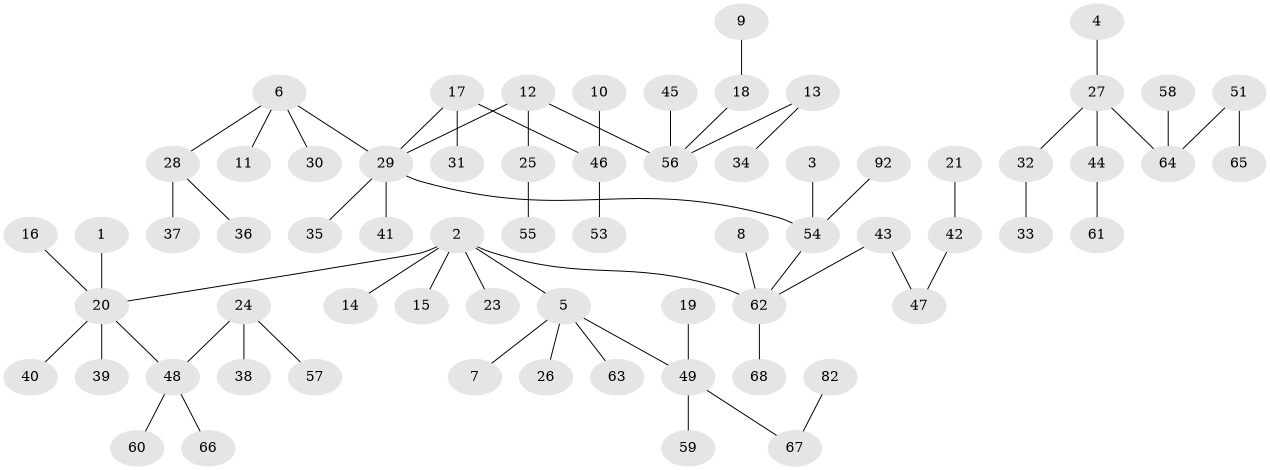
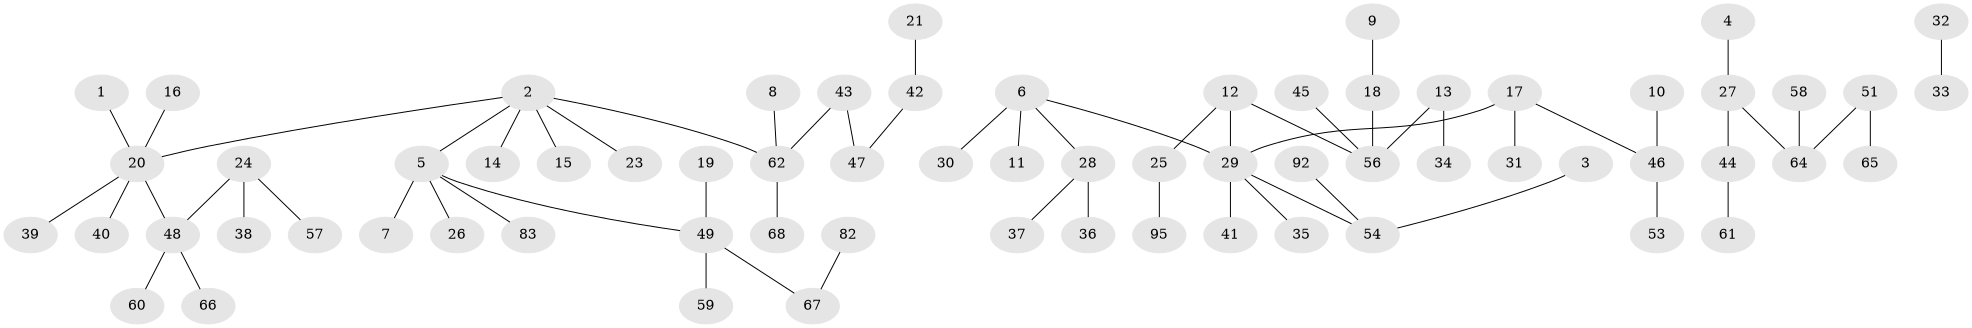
edge "27" -- "32": removed
node "55": label "55" -> "95"
edge "54" -- "62": removed
node "63": label "63" -> "83"
